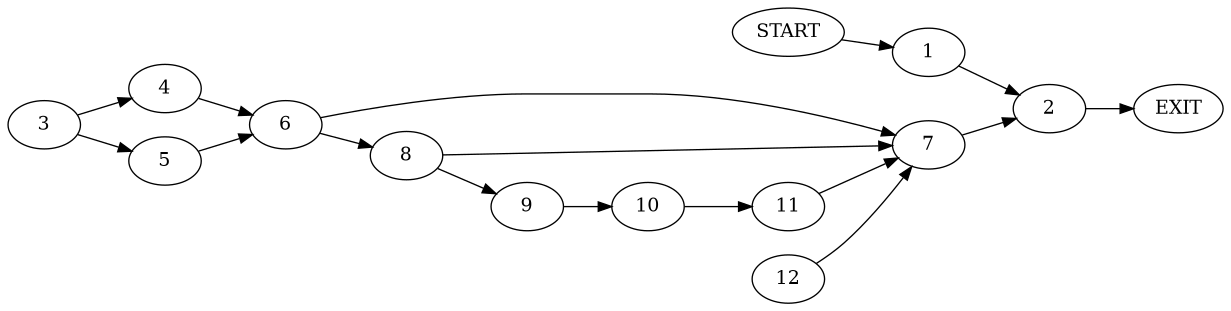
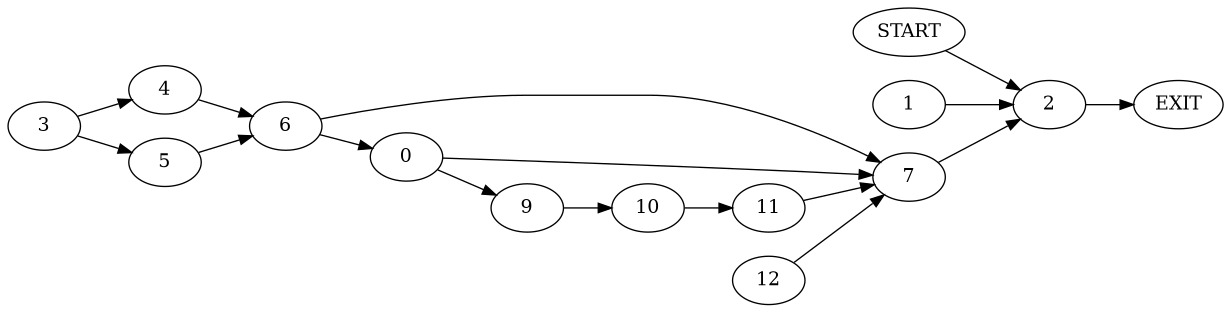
edge "START" -> "1": now "START" -> "2"
node "8": label "8" -> "0"
